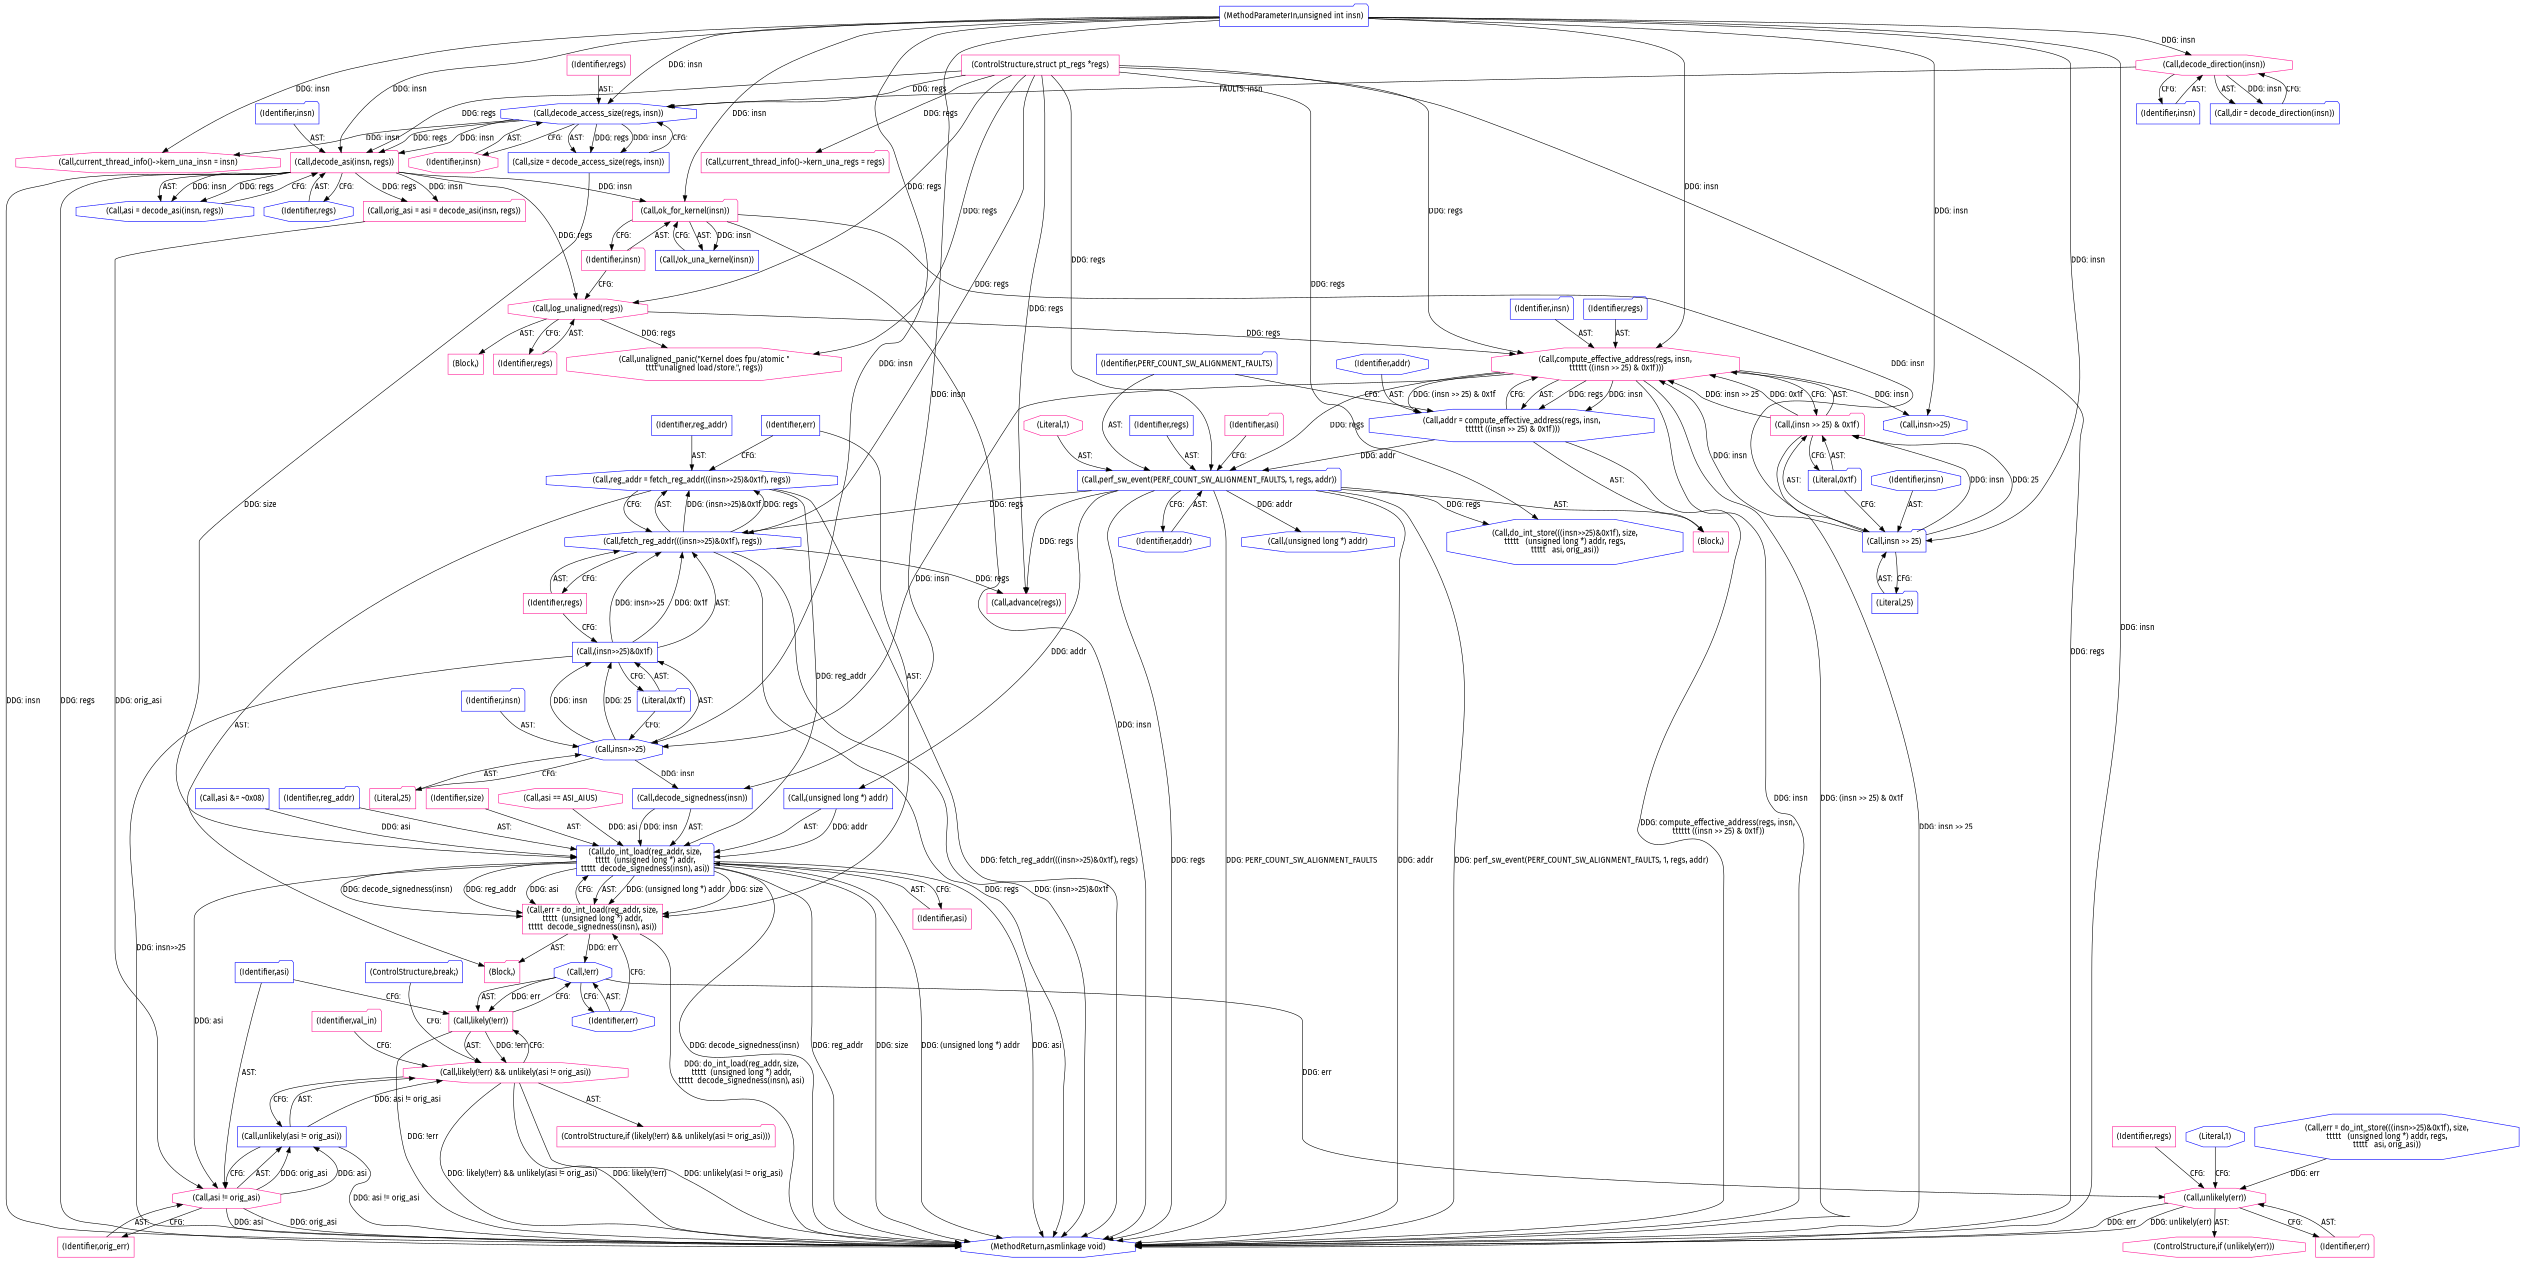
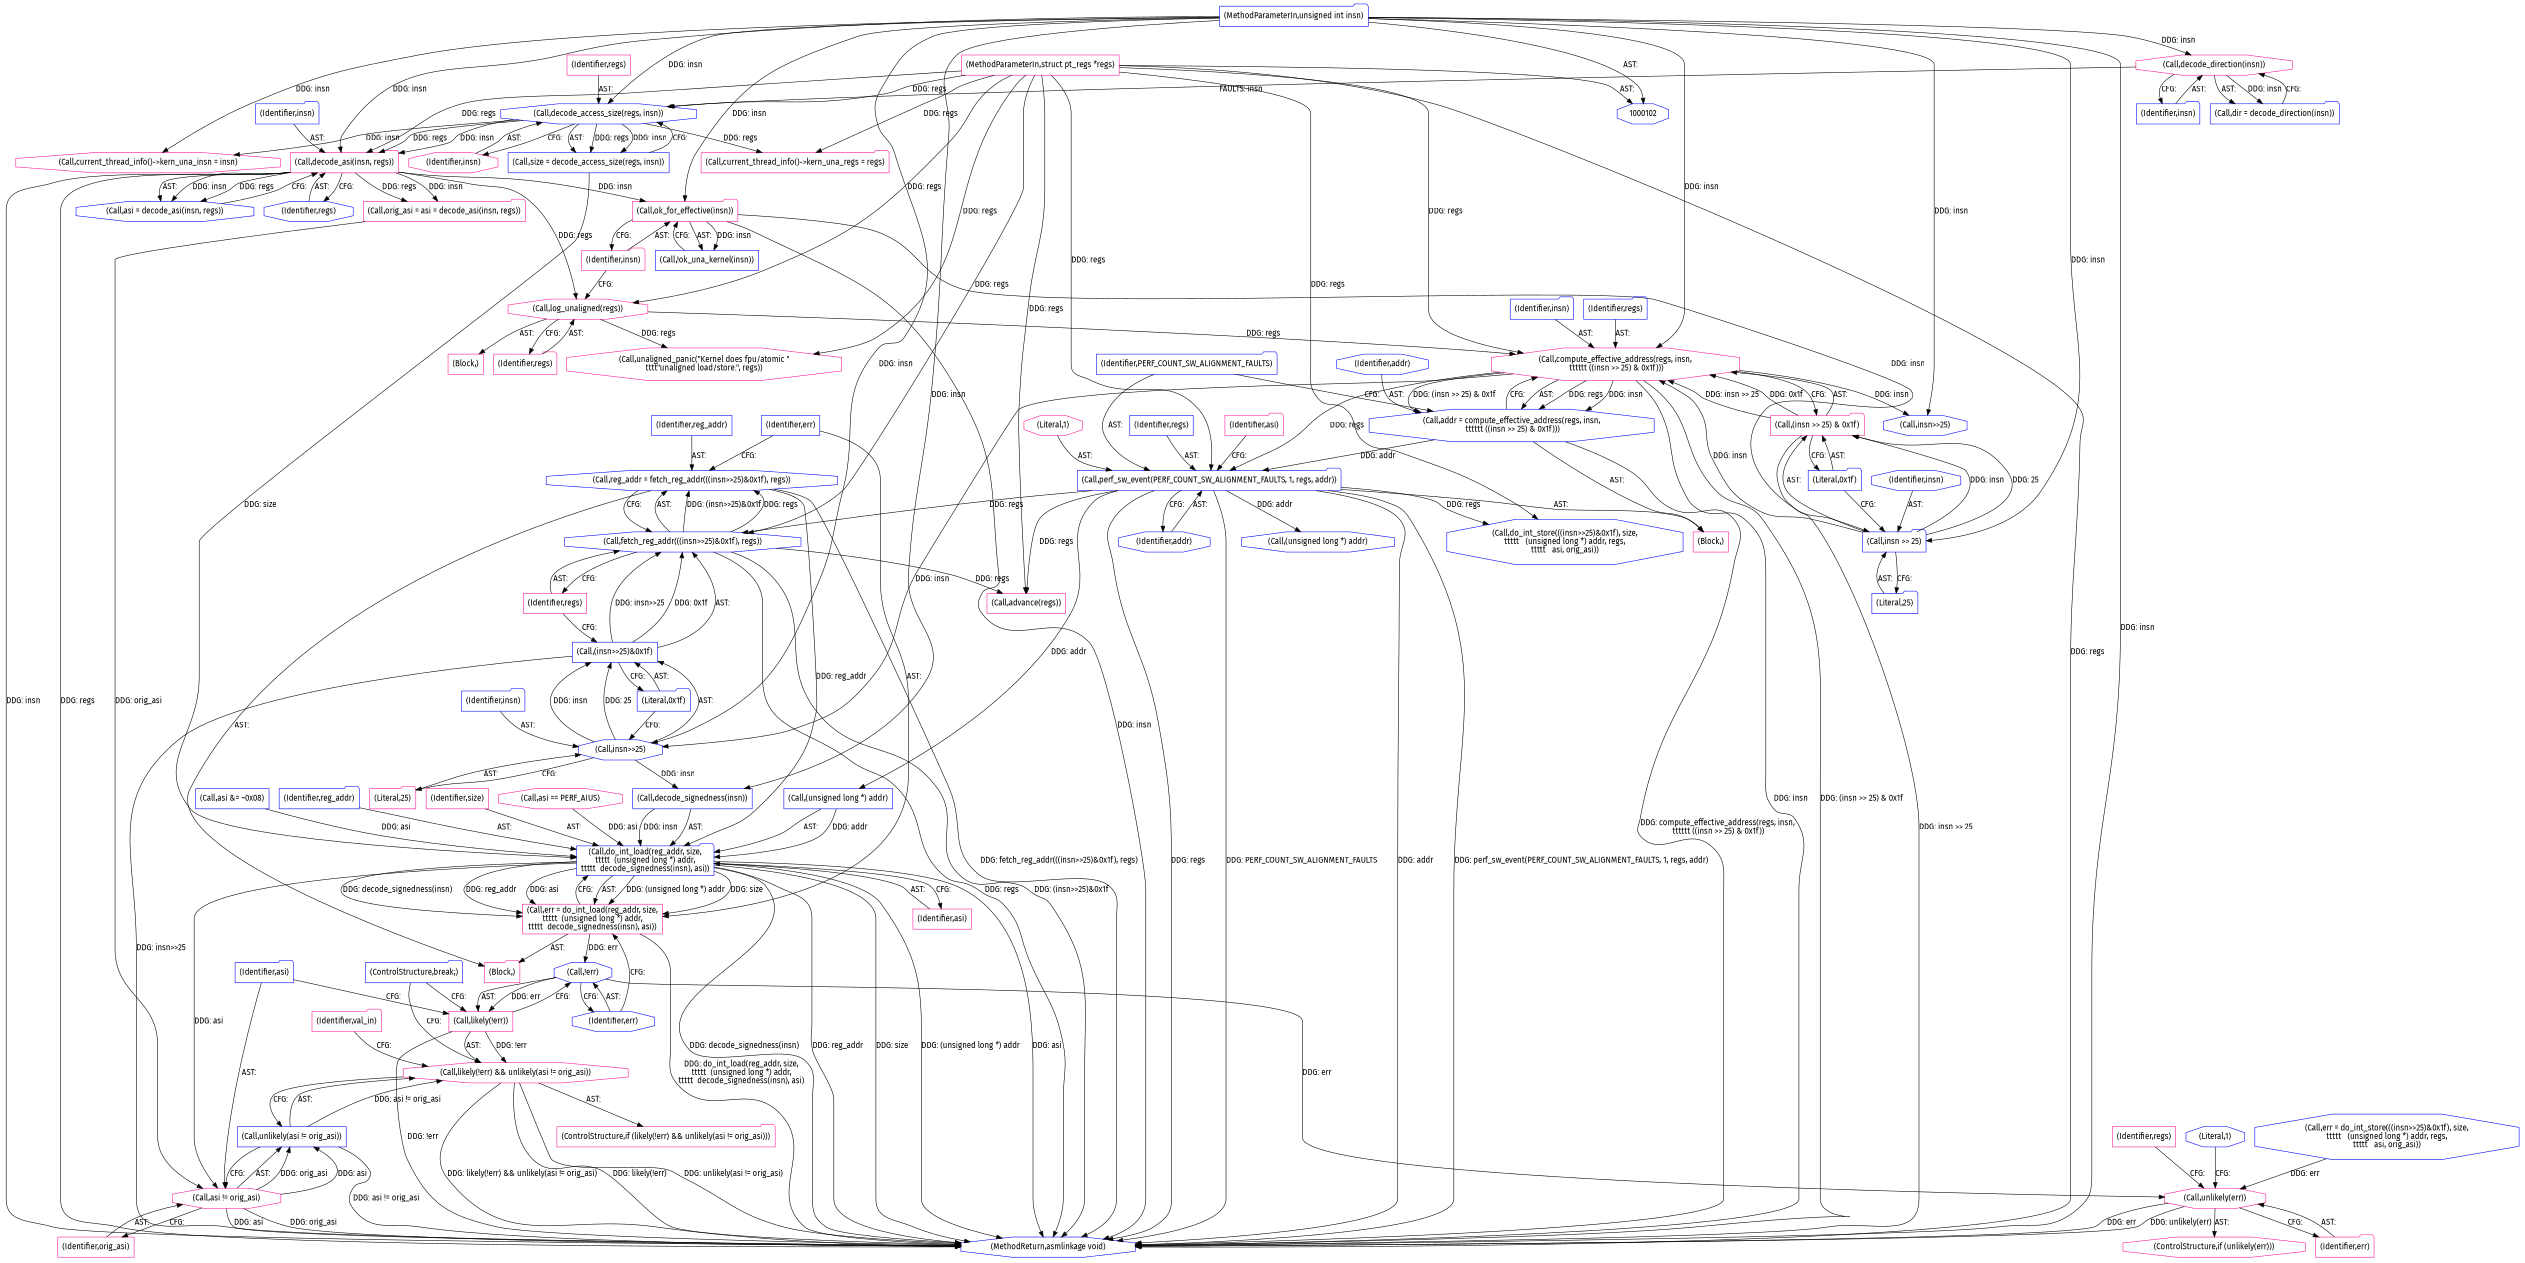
node "(ControlStructure,struct pt_regs *regs)": label "(ControlStructure,struct pt_regs *regs)" -> "(MethodParameterIn,struct pt_regs *regs)"
node "1000102": added
edge "(Call,decode_access_size(regs, insn))" -> "(Call,current_thread_info()->kern_una_regs = regs)": added, label "DDG: regs"
node "(Call,ok_for_kernel(insn))": label "(Call,ok_for_kernel(insn))" -> "(Call,ok_for_effective(insn))"
node "(Call,asi == ASI_AIUS)": label "(Call,asi == ASI_AIUS)" -> "(Call,asi == PERF_AIUS)"
edge "(Call,likely(!err) && unlikely(asi != orig_asi))" -> "(Call,likely(!err))": now "(ControlStructure,break;)" -> "(Call,likely(!err))"
node "(Identifier,orig_err)": label "(Identifier,orig_err)" -> "(Identifier,orig_asi)"
